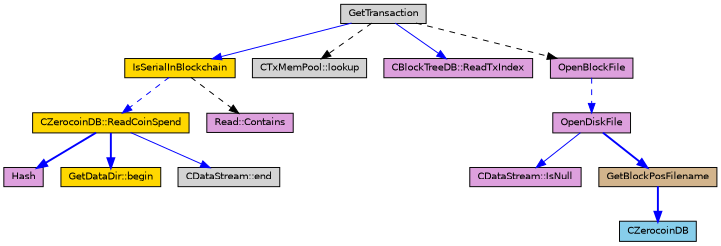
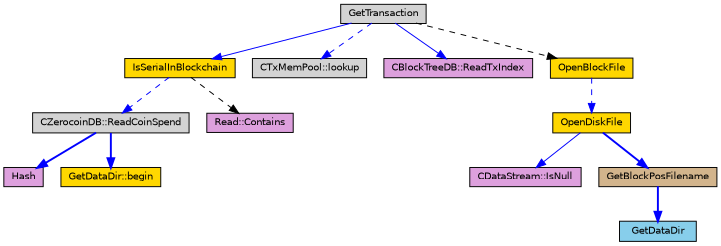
edge "GetTransaction" -> "CTxMemPool::lookup": color black -> blue
node "OpenBlockFile": fillcolor plum -> gold
node "CZerocoinDB::ReadCoinSpend": fillcolor gold -> lightgrey
node "OpenDiskFile": fillcolor plum -> gold
node "CDataStream::end": removed
node "CZerocoinDB": label "CZerocoinDB" -> "GetDataDir"
